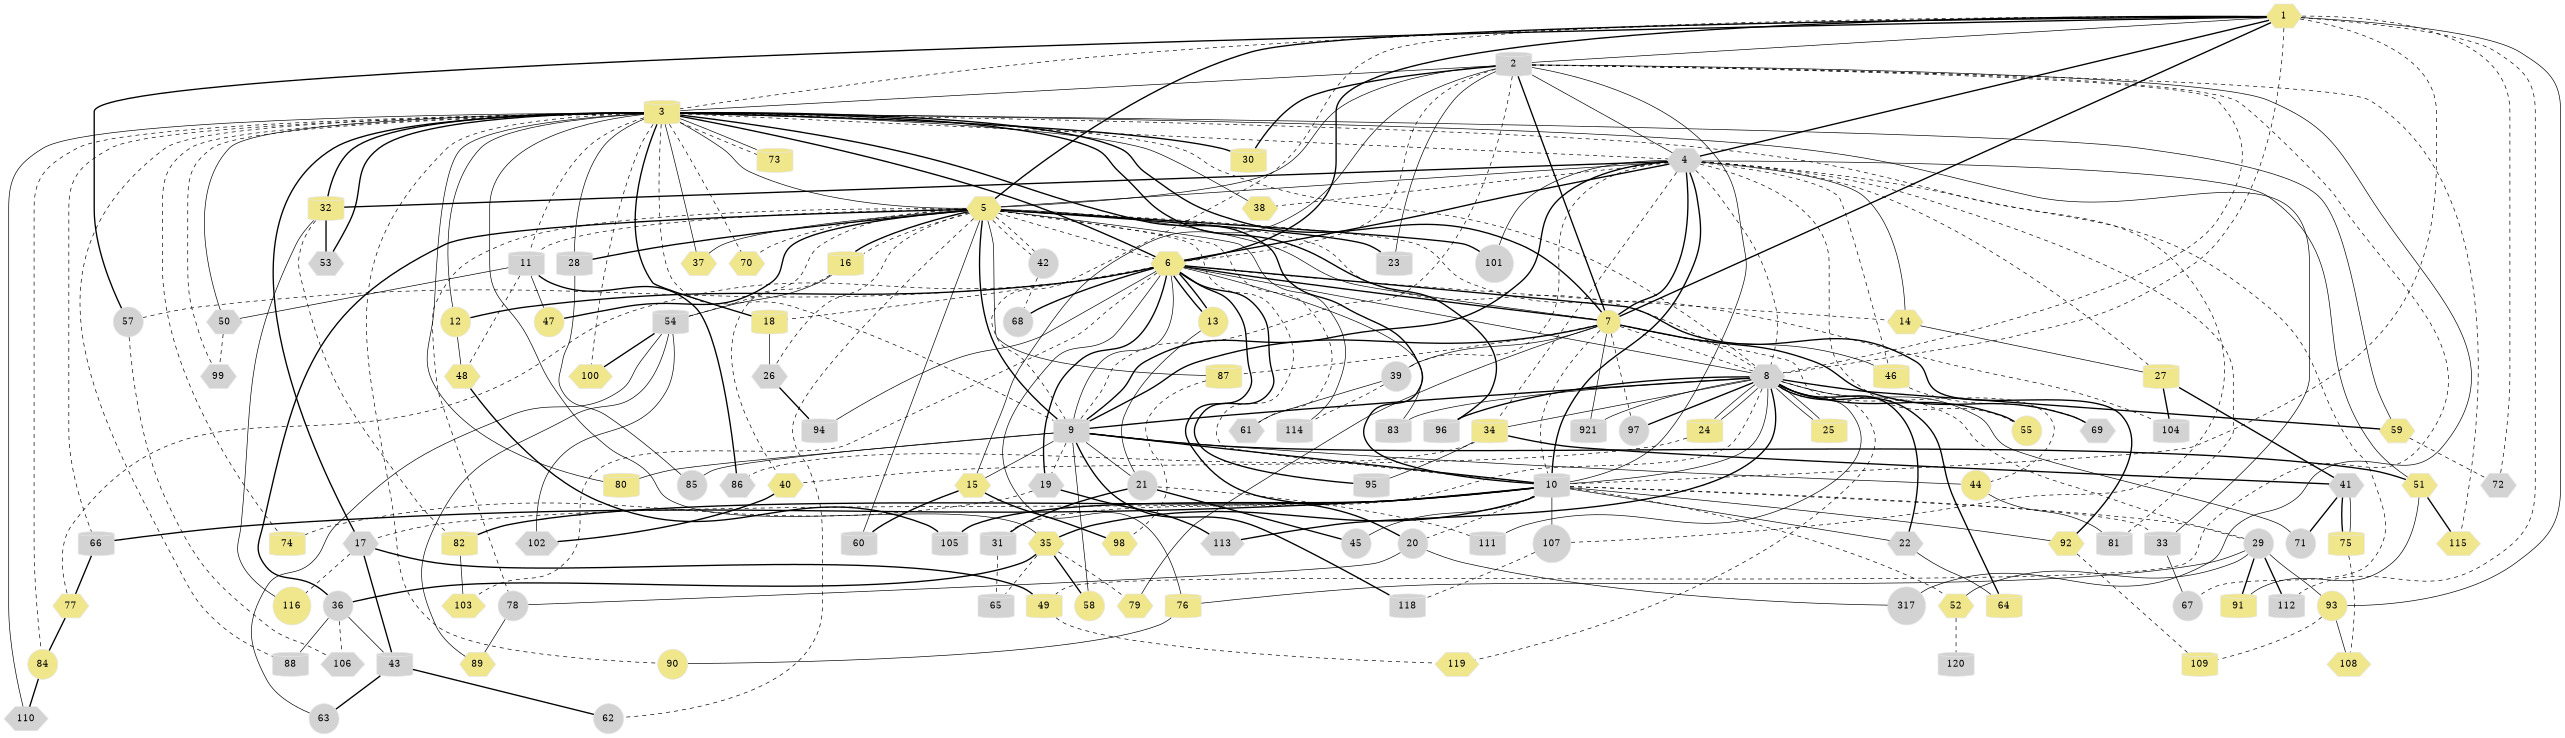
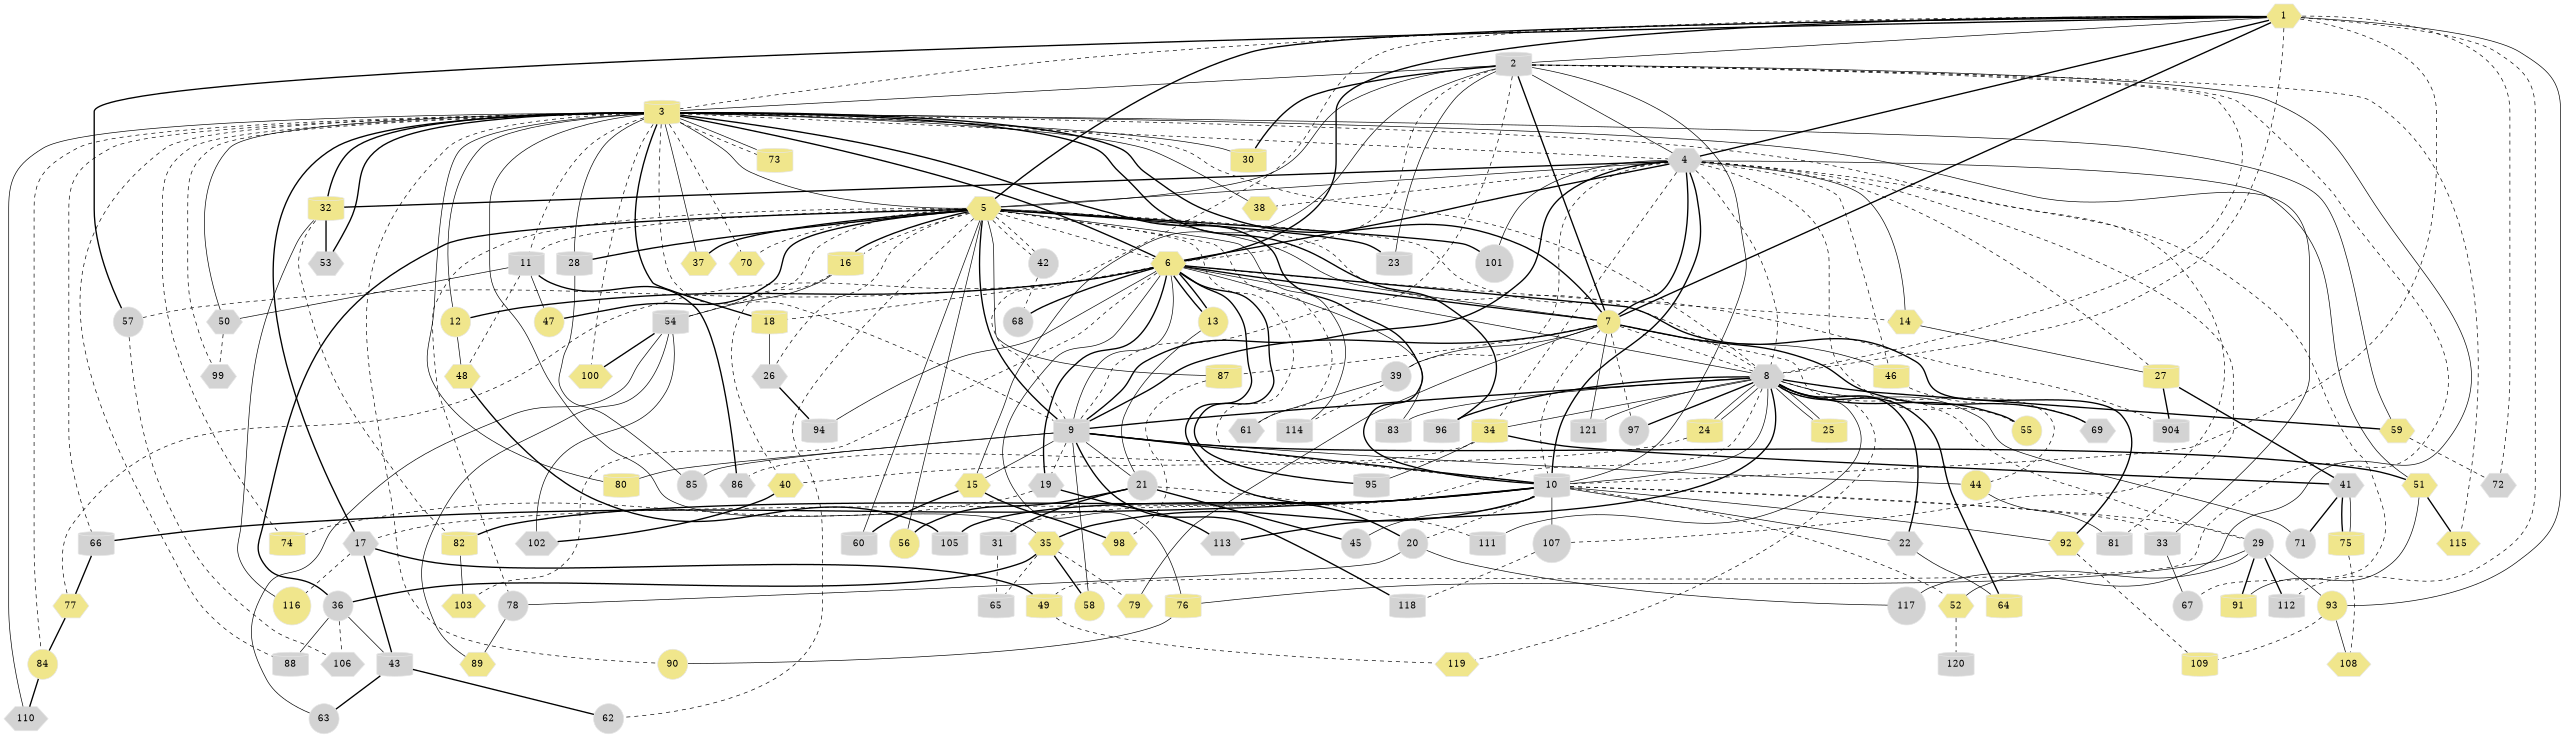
edge "3" -- "30": style bold -> solid
edge "5" -- "37": style solid -> bold
node "921": label "921" -> "121"
node "104": label "104" -> "904"
node "56": added
node "317": label "317" -> "117"
